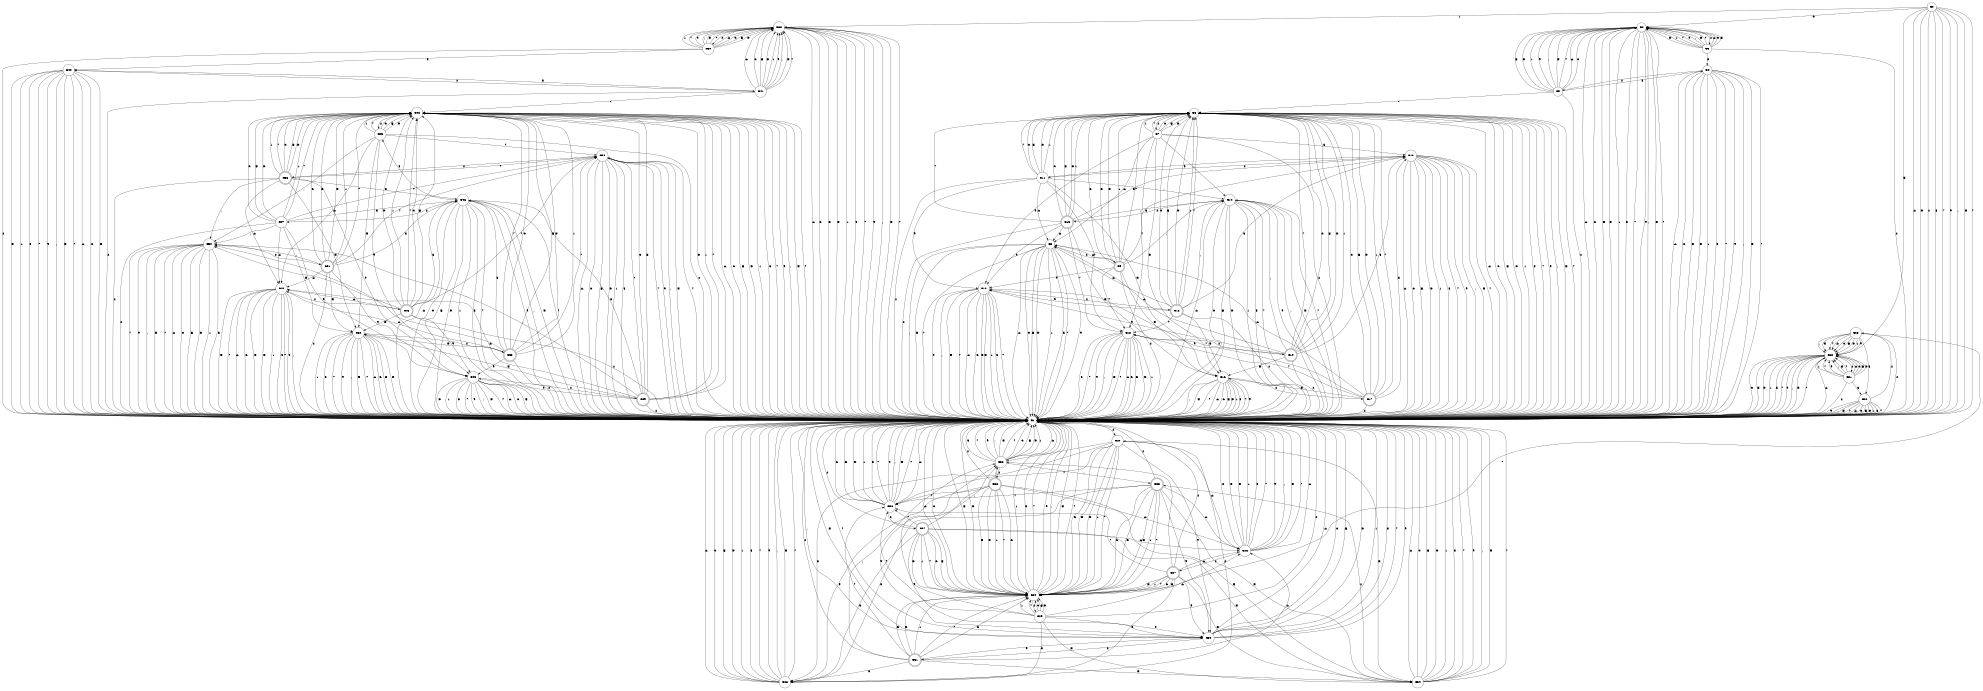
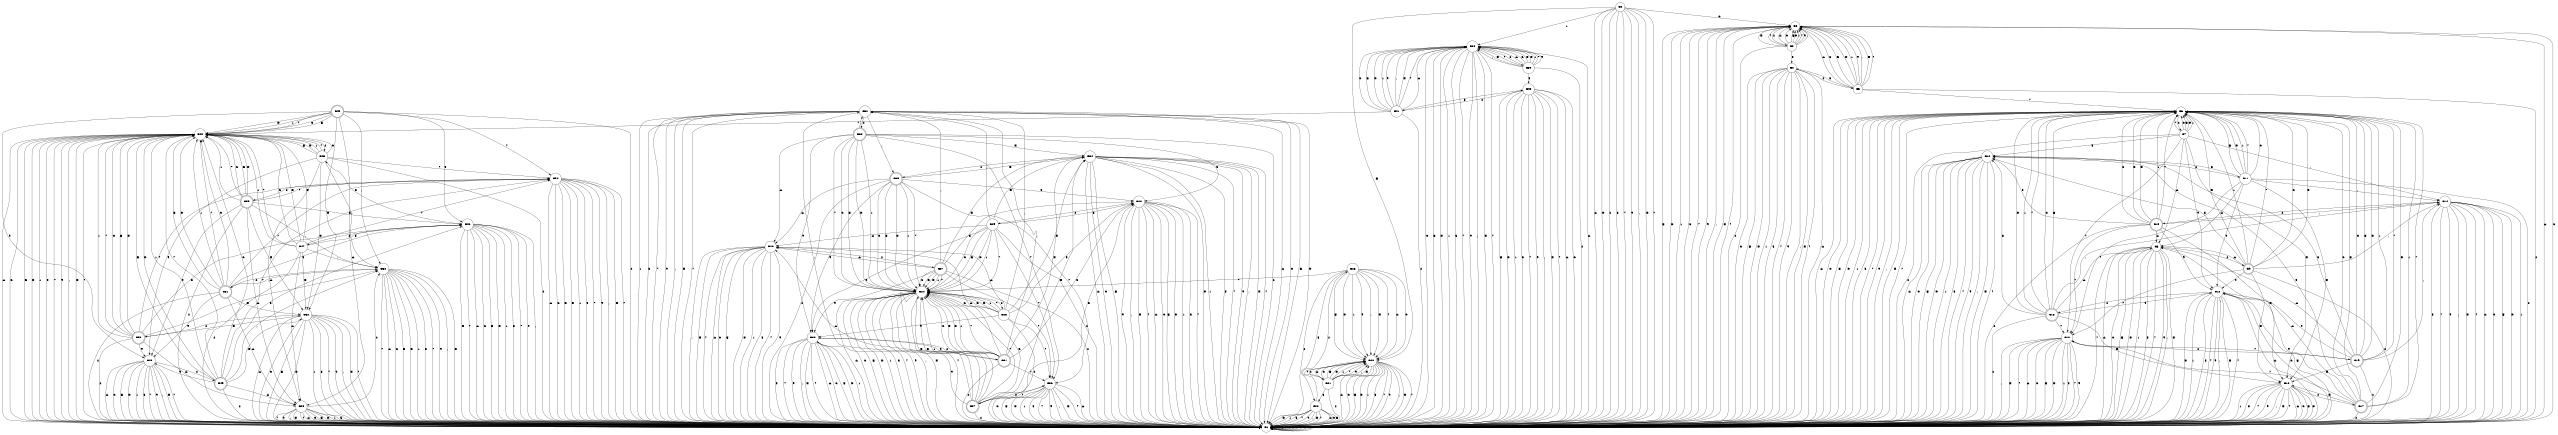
edge "Q44" -> "Q45": now "Q44" -> "Q50"
edge "Q47" -> "Q48": removed, label "9"
edge "Q1" -> "Q29": reversed
